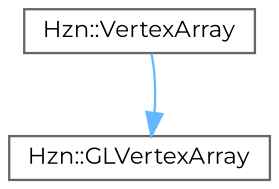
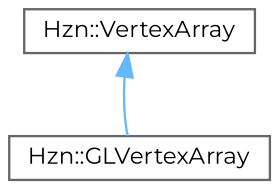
edge "Hzn::VertexArray" -> "Hzn::GLVertexArray": reversed
